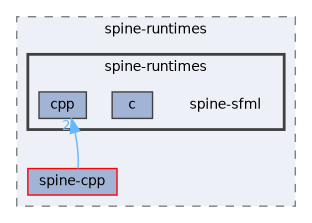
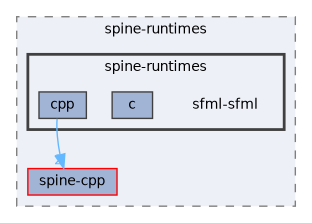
node "spine-sfml": label "spine-sfml" -> "sfml-sfml"
edge "spine-cpp" -> "cpp": reversed
